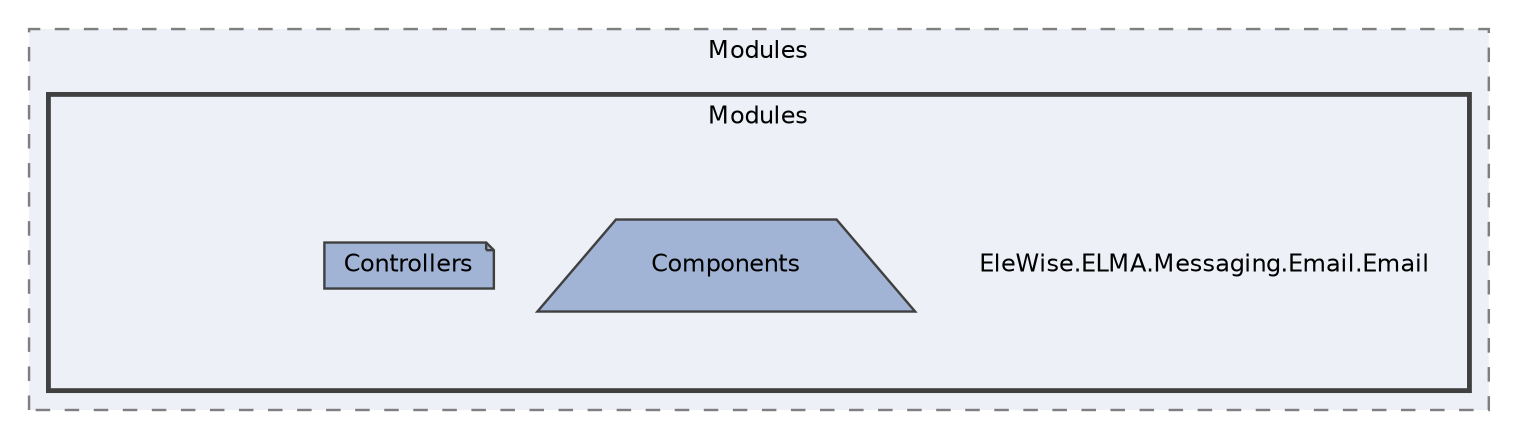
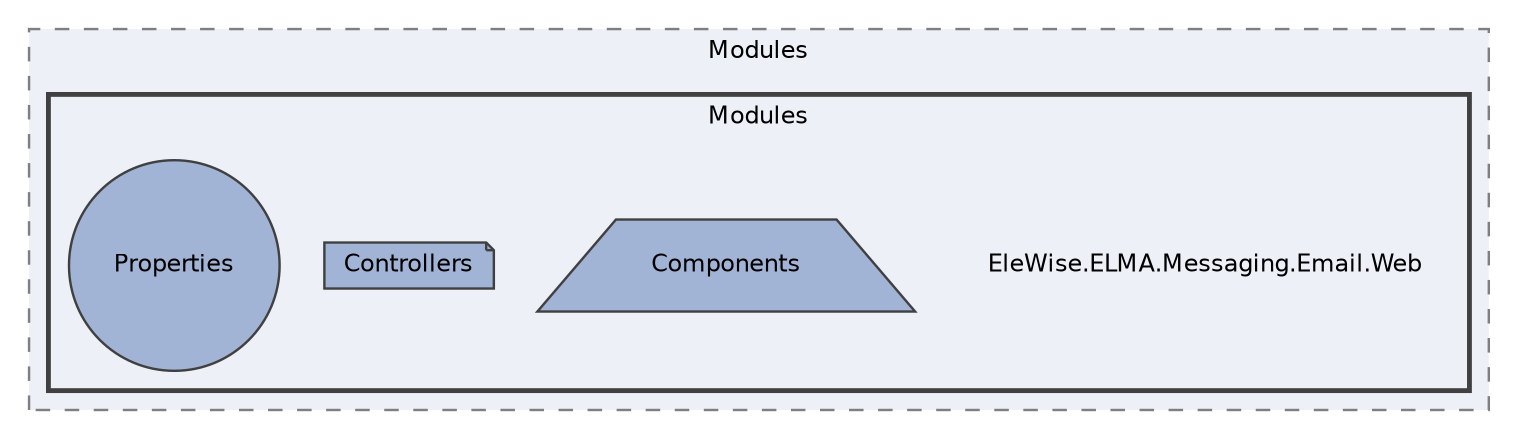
node "Properties": added
node "EleWise.ELMA.Messaging.Email.Email": label "EleWise.ELMA.Messaging.Email.Email" -> "EleWise.ELMA.Messaging.Email.Web"
